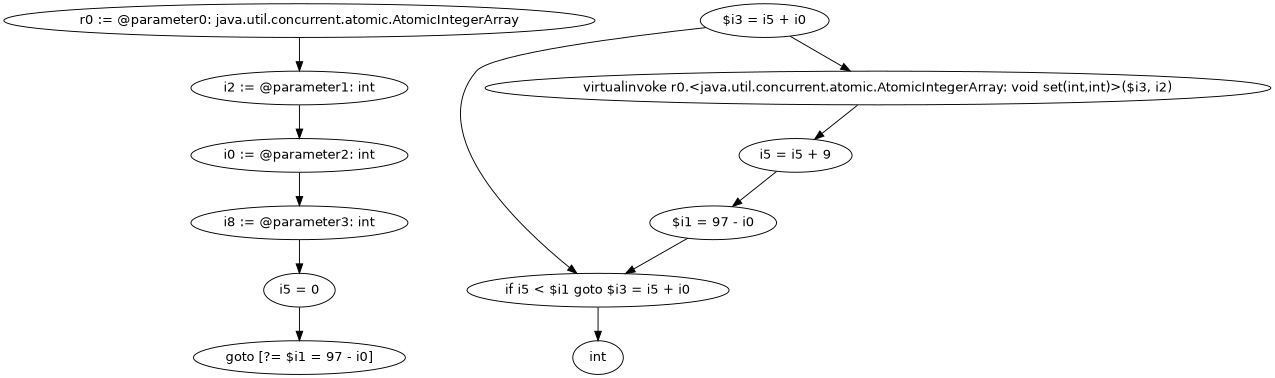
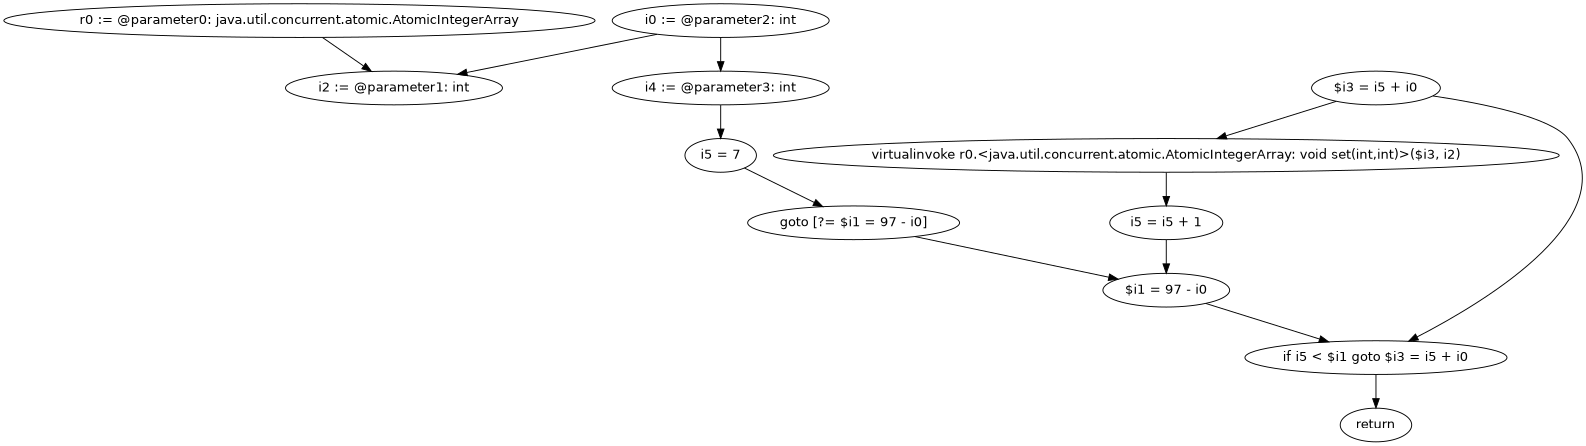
edge "i2 := @parameter1: int" -> "i0 := @parameter2: int": reversed
node "i5 = i5 + 9": label "i5 = i5 + 9" -> "i5 = i5 + 1"
node "i8 := @parameter3: int": label "i8 := @parameter3: int" -> "i4 := @parameter3: int"
edge "goto [?= $i1 = 97 - i0]" -> "$i1 = 97 - i0": added
node "i5 = 0": label "i5 = 0" -> "i5 = 7"
node "int": label "int" -> "return"
